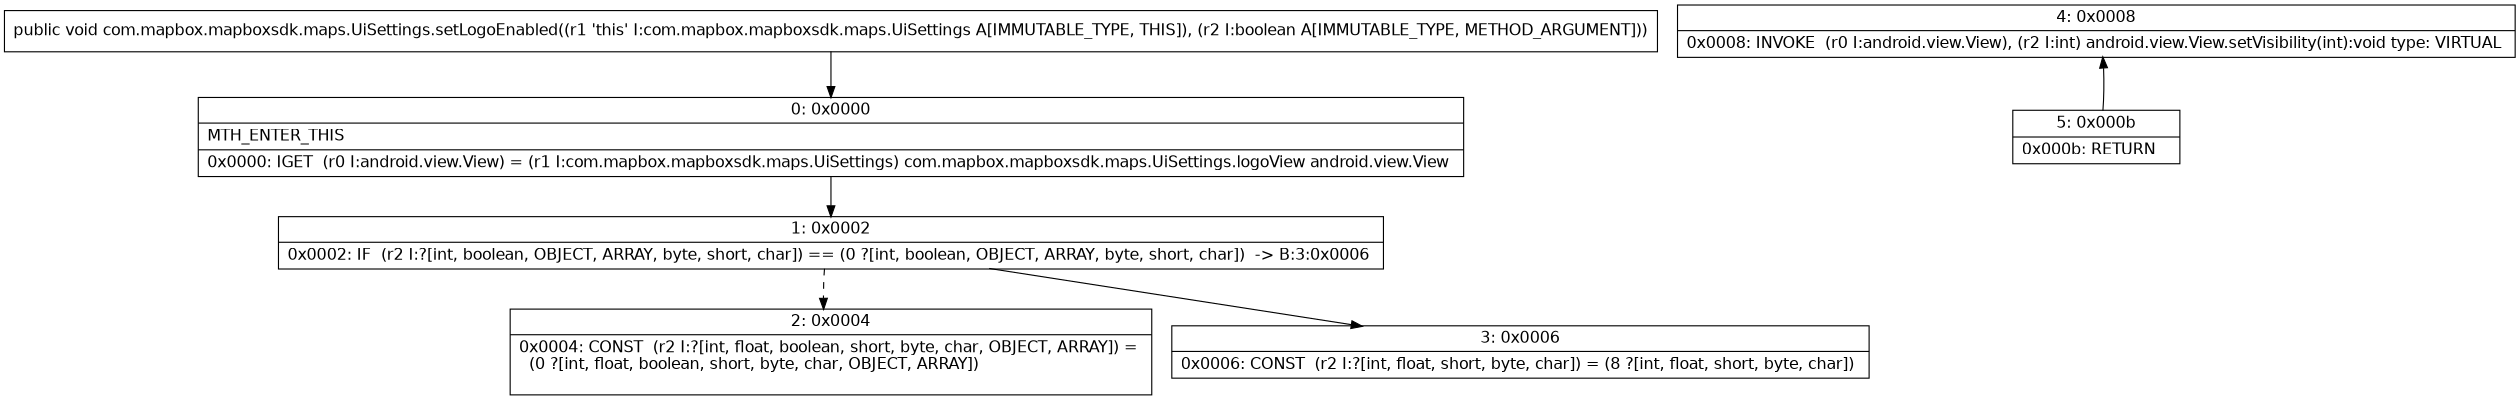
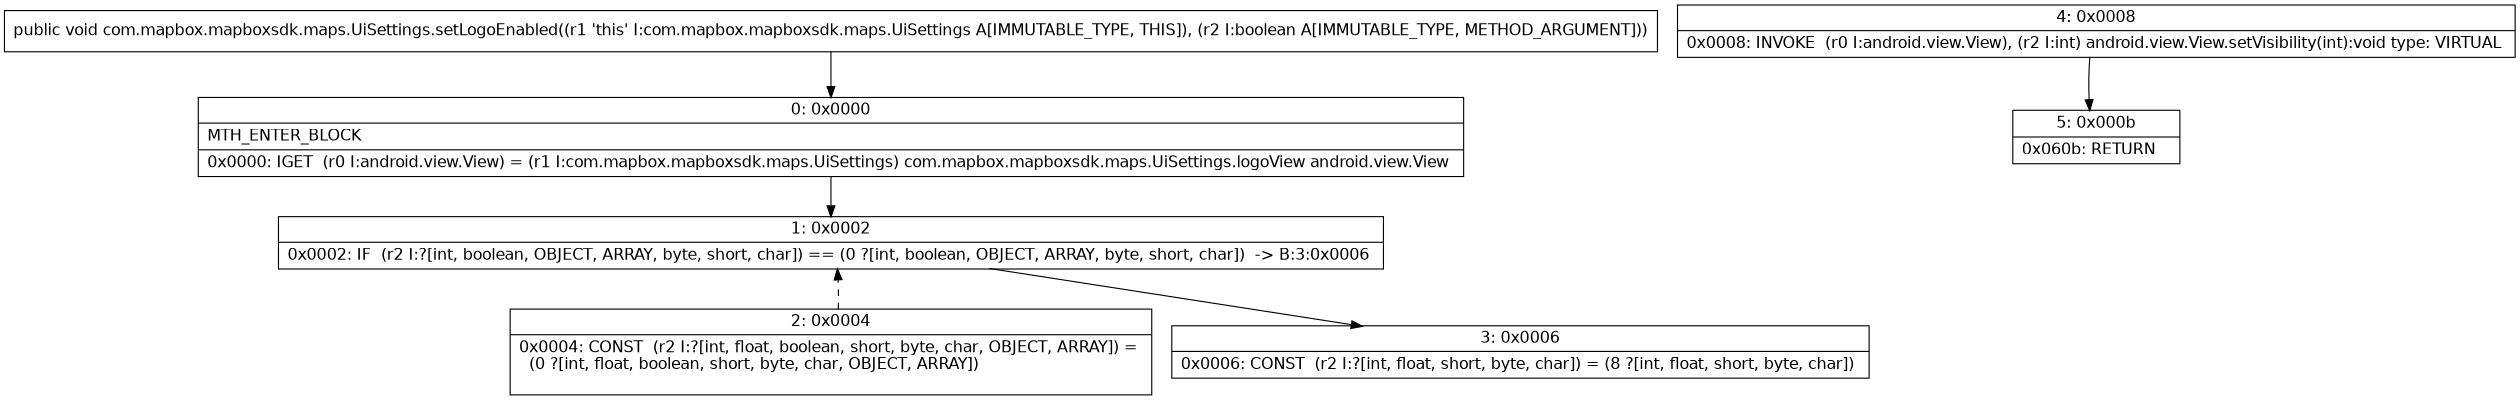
edge "5: 0x000b" -> "4: 0x0008": reversed
node "0: 0x0000": text "MTH_ENTER_THIS" -> "MTH_ENTER_BLOCK"
node "5: 0x000b": text "0x000b: RETURN" -> "0x060b: RETURN"
edge "1: 0x0002" -> "2: 0x0004": reversed
